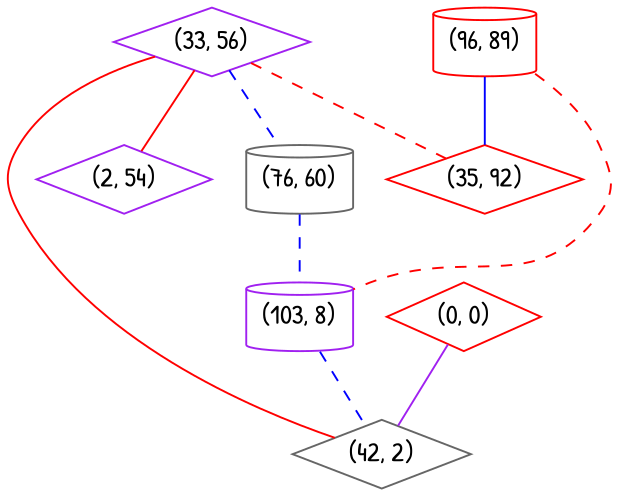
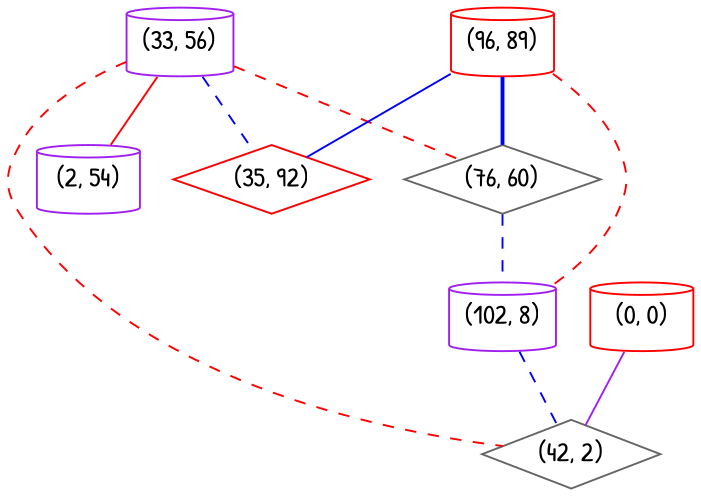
node "(33, 56)": shape diamond -> cylinder
edge "(33, 56)" -- "(76, 60)": color blue -> red
edge "(33, 56)" -- "(35, 92)": color red -> blue
edge "(96, 89)" -- "(76, 60)": added
node "(2, 54)": shape diamond -> cylinder
node "(76, 60)": shape cylinder -> diamond
edge "(33, 56)" -- "(42, 2)": style solid -> dashed
node "(103, 8)": label "(103, 8)" -> "(102, 8)"
node "(0, 0)": shape diamond -> cylinder
